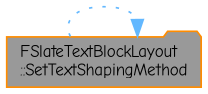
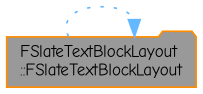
node "FSlateTextBlockLayout ::SetTextShapingMethod": label "FSlateTextBlockLayout ::SetTextShapingMethod" -> "FSlateTextBlockLayout ::FSlateTextBlockLayout"
